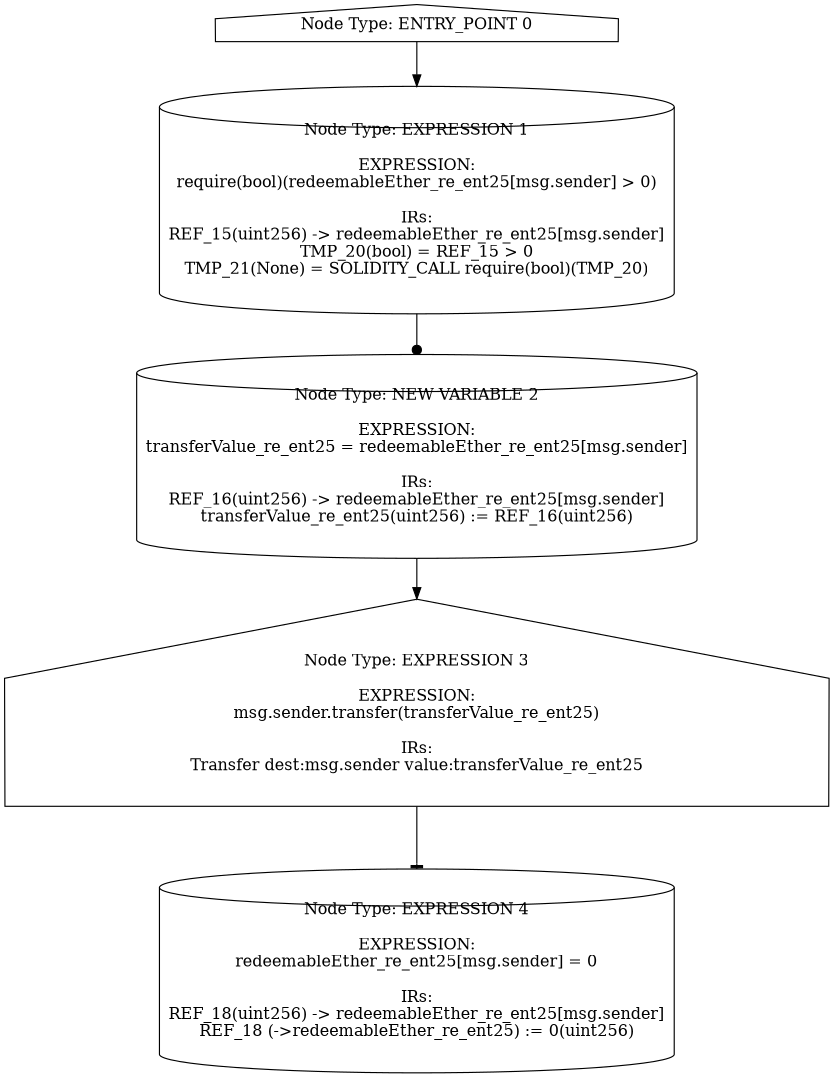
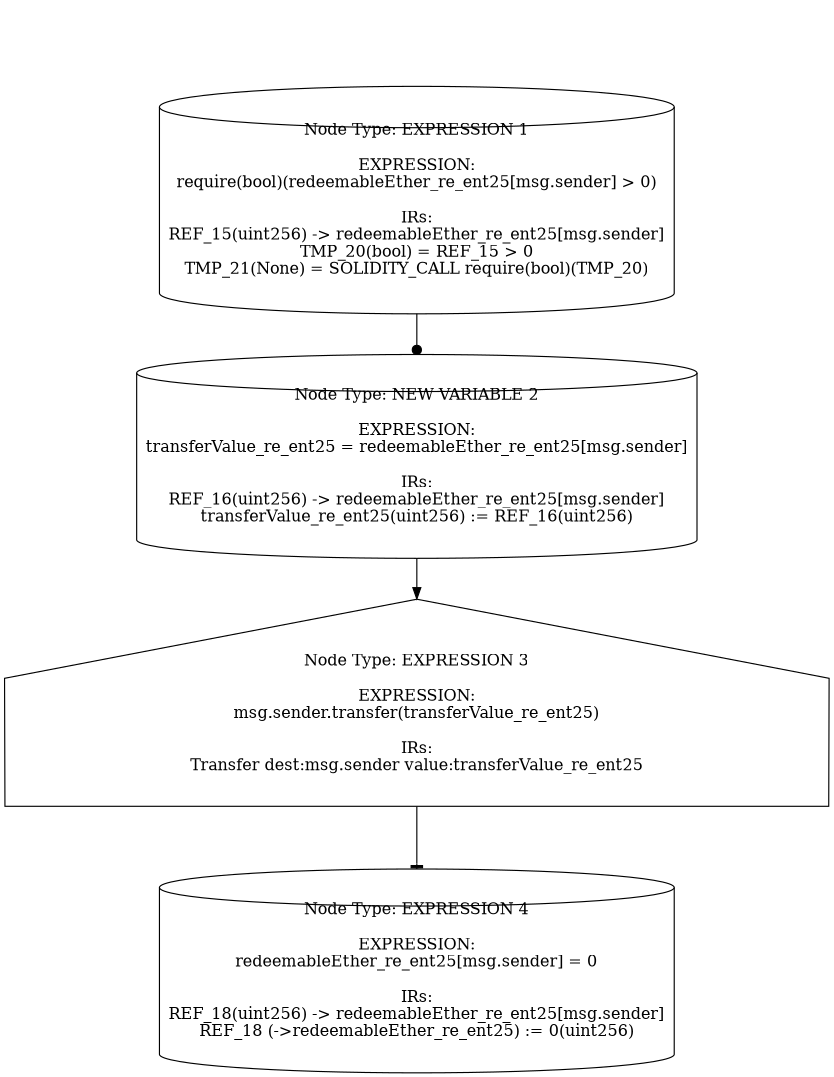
node "Node Type: ENTRY_POINT 0": removed
